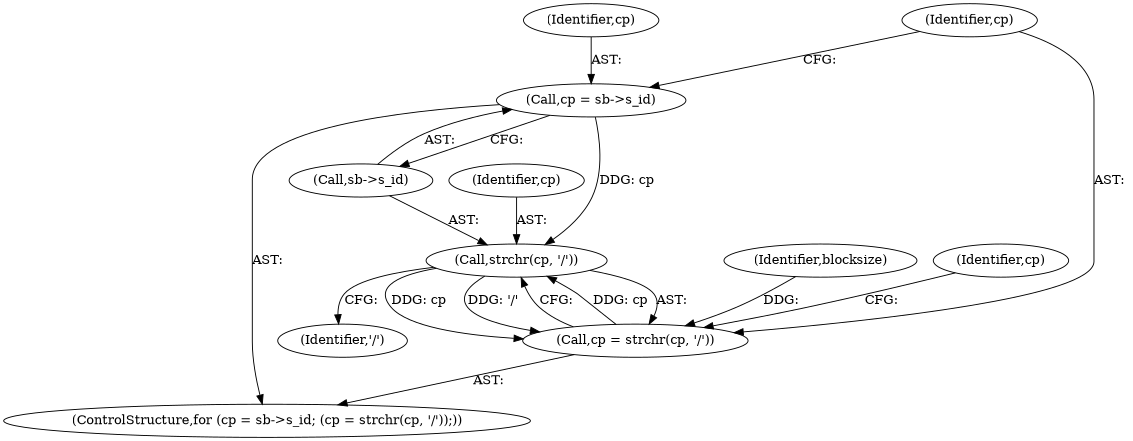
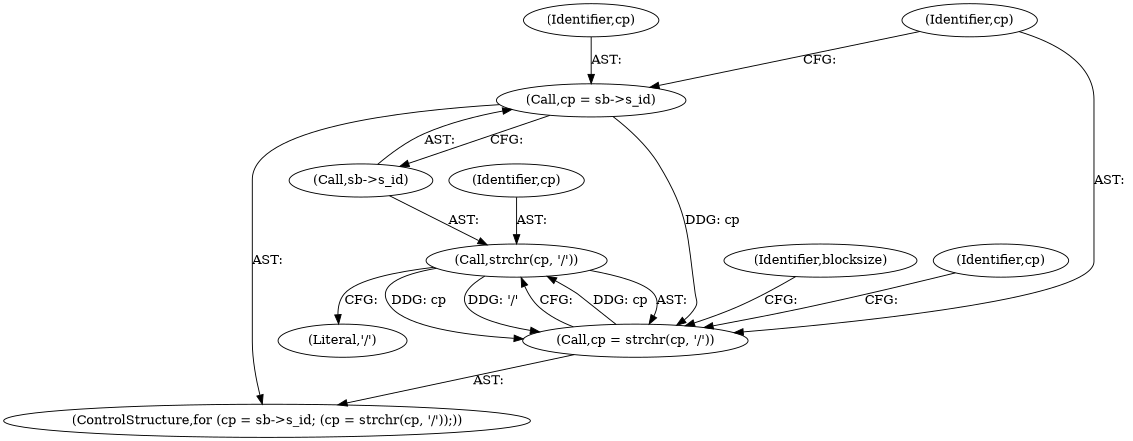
edge "(Call,cp = sb->s_id)" -> "(Call,strchr(cp, '/'))": now "(Call,cp = sb->s_id)" -> "(Call,cp = strchr(cp, '/'))"
edge "(Identifier,blocksize)" -> "(Call,cp = strchr(cp, '/'))": label "DDG: " -> "CFG: "
node "(Identifier,'/')": label "(Identifier,'/')" -> "(Literal,'/')"
